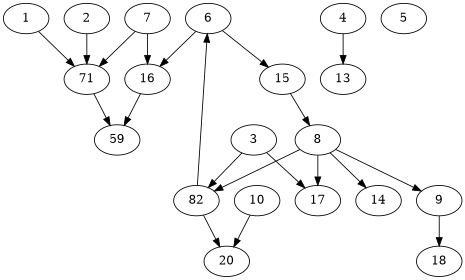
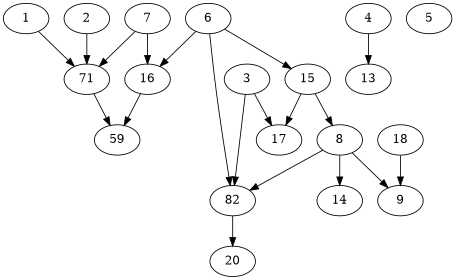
edge "82" -> "6": reversed
edge "8" -> "17": now "15" -> "17"
node "10": removed
edge "9" -> "18": reversed
